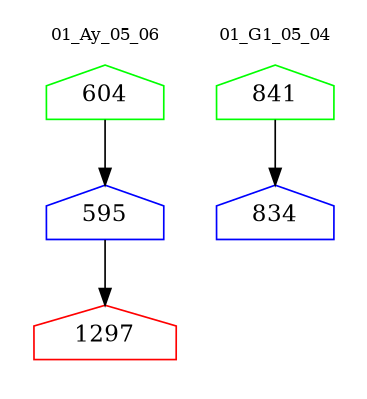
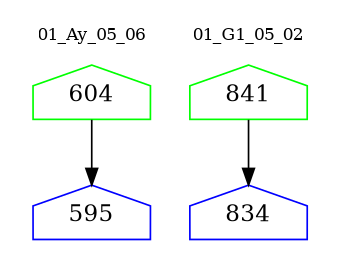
cluster "01_G1_05_04": label "01_G1_05_04" -> "01_G1_05_02"
node "1297": removed
